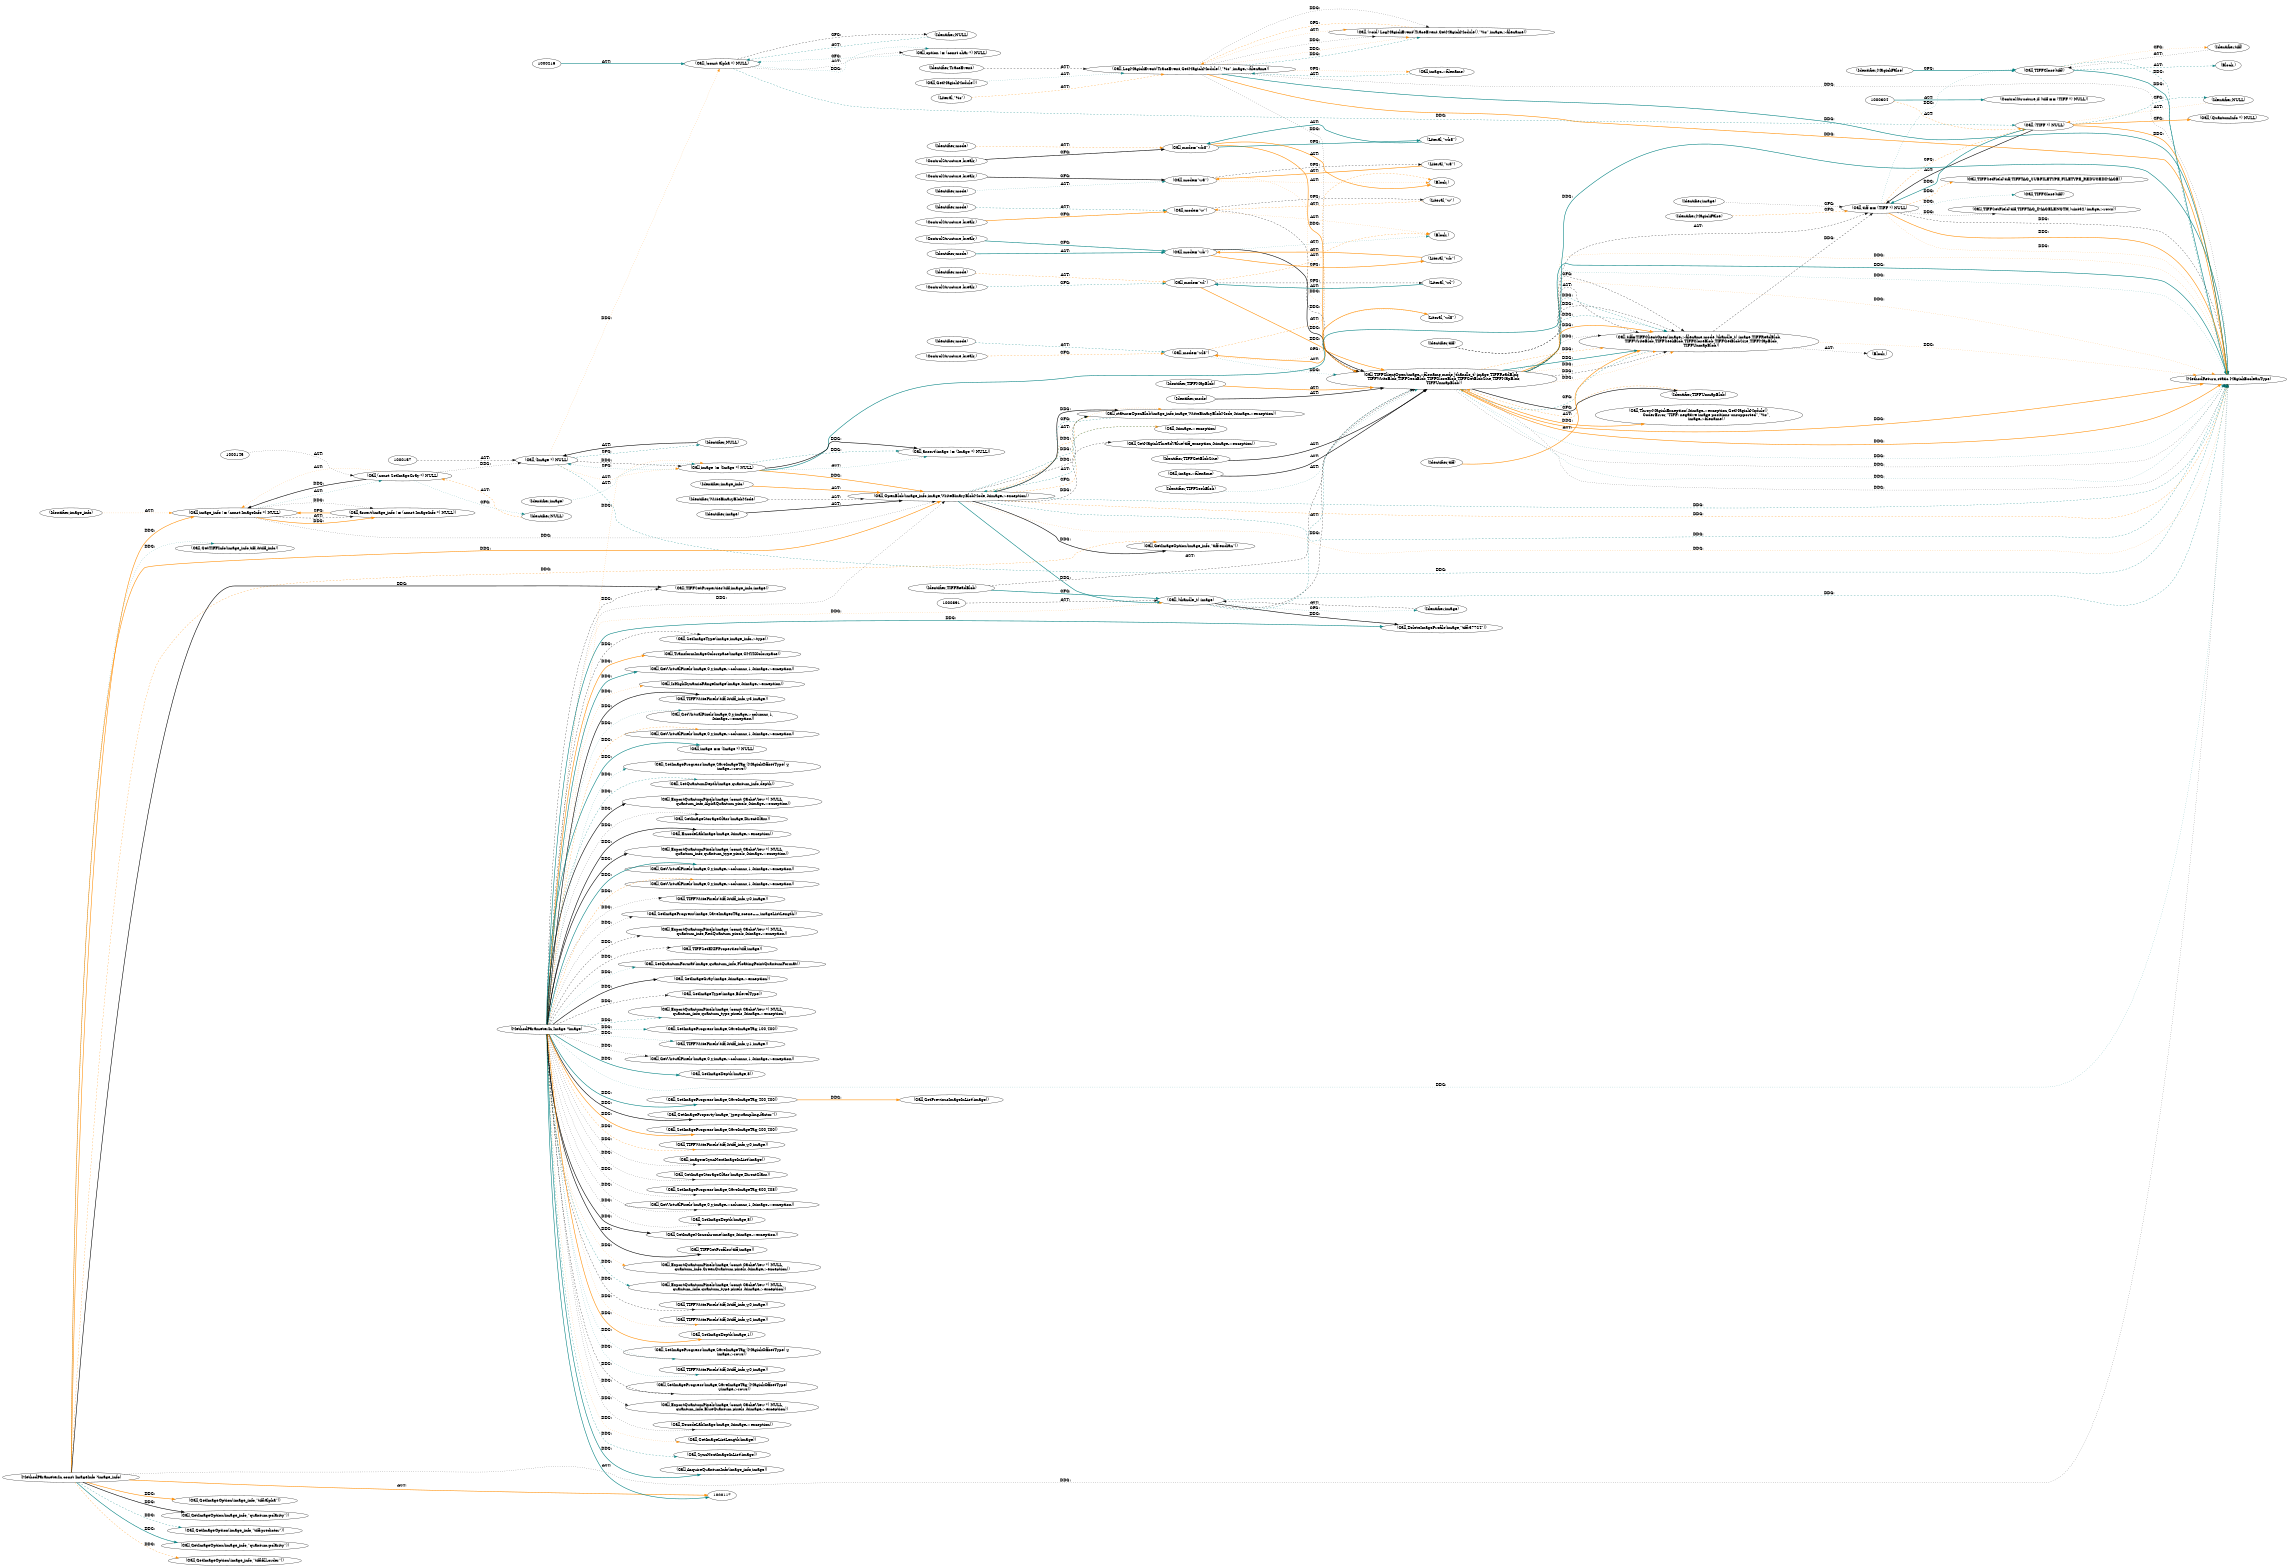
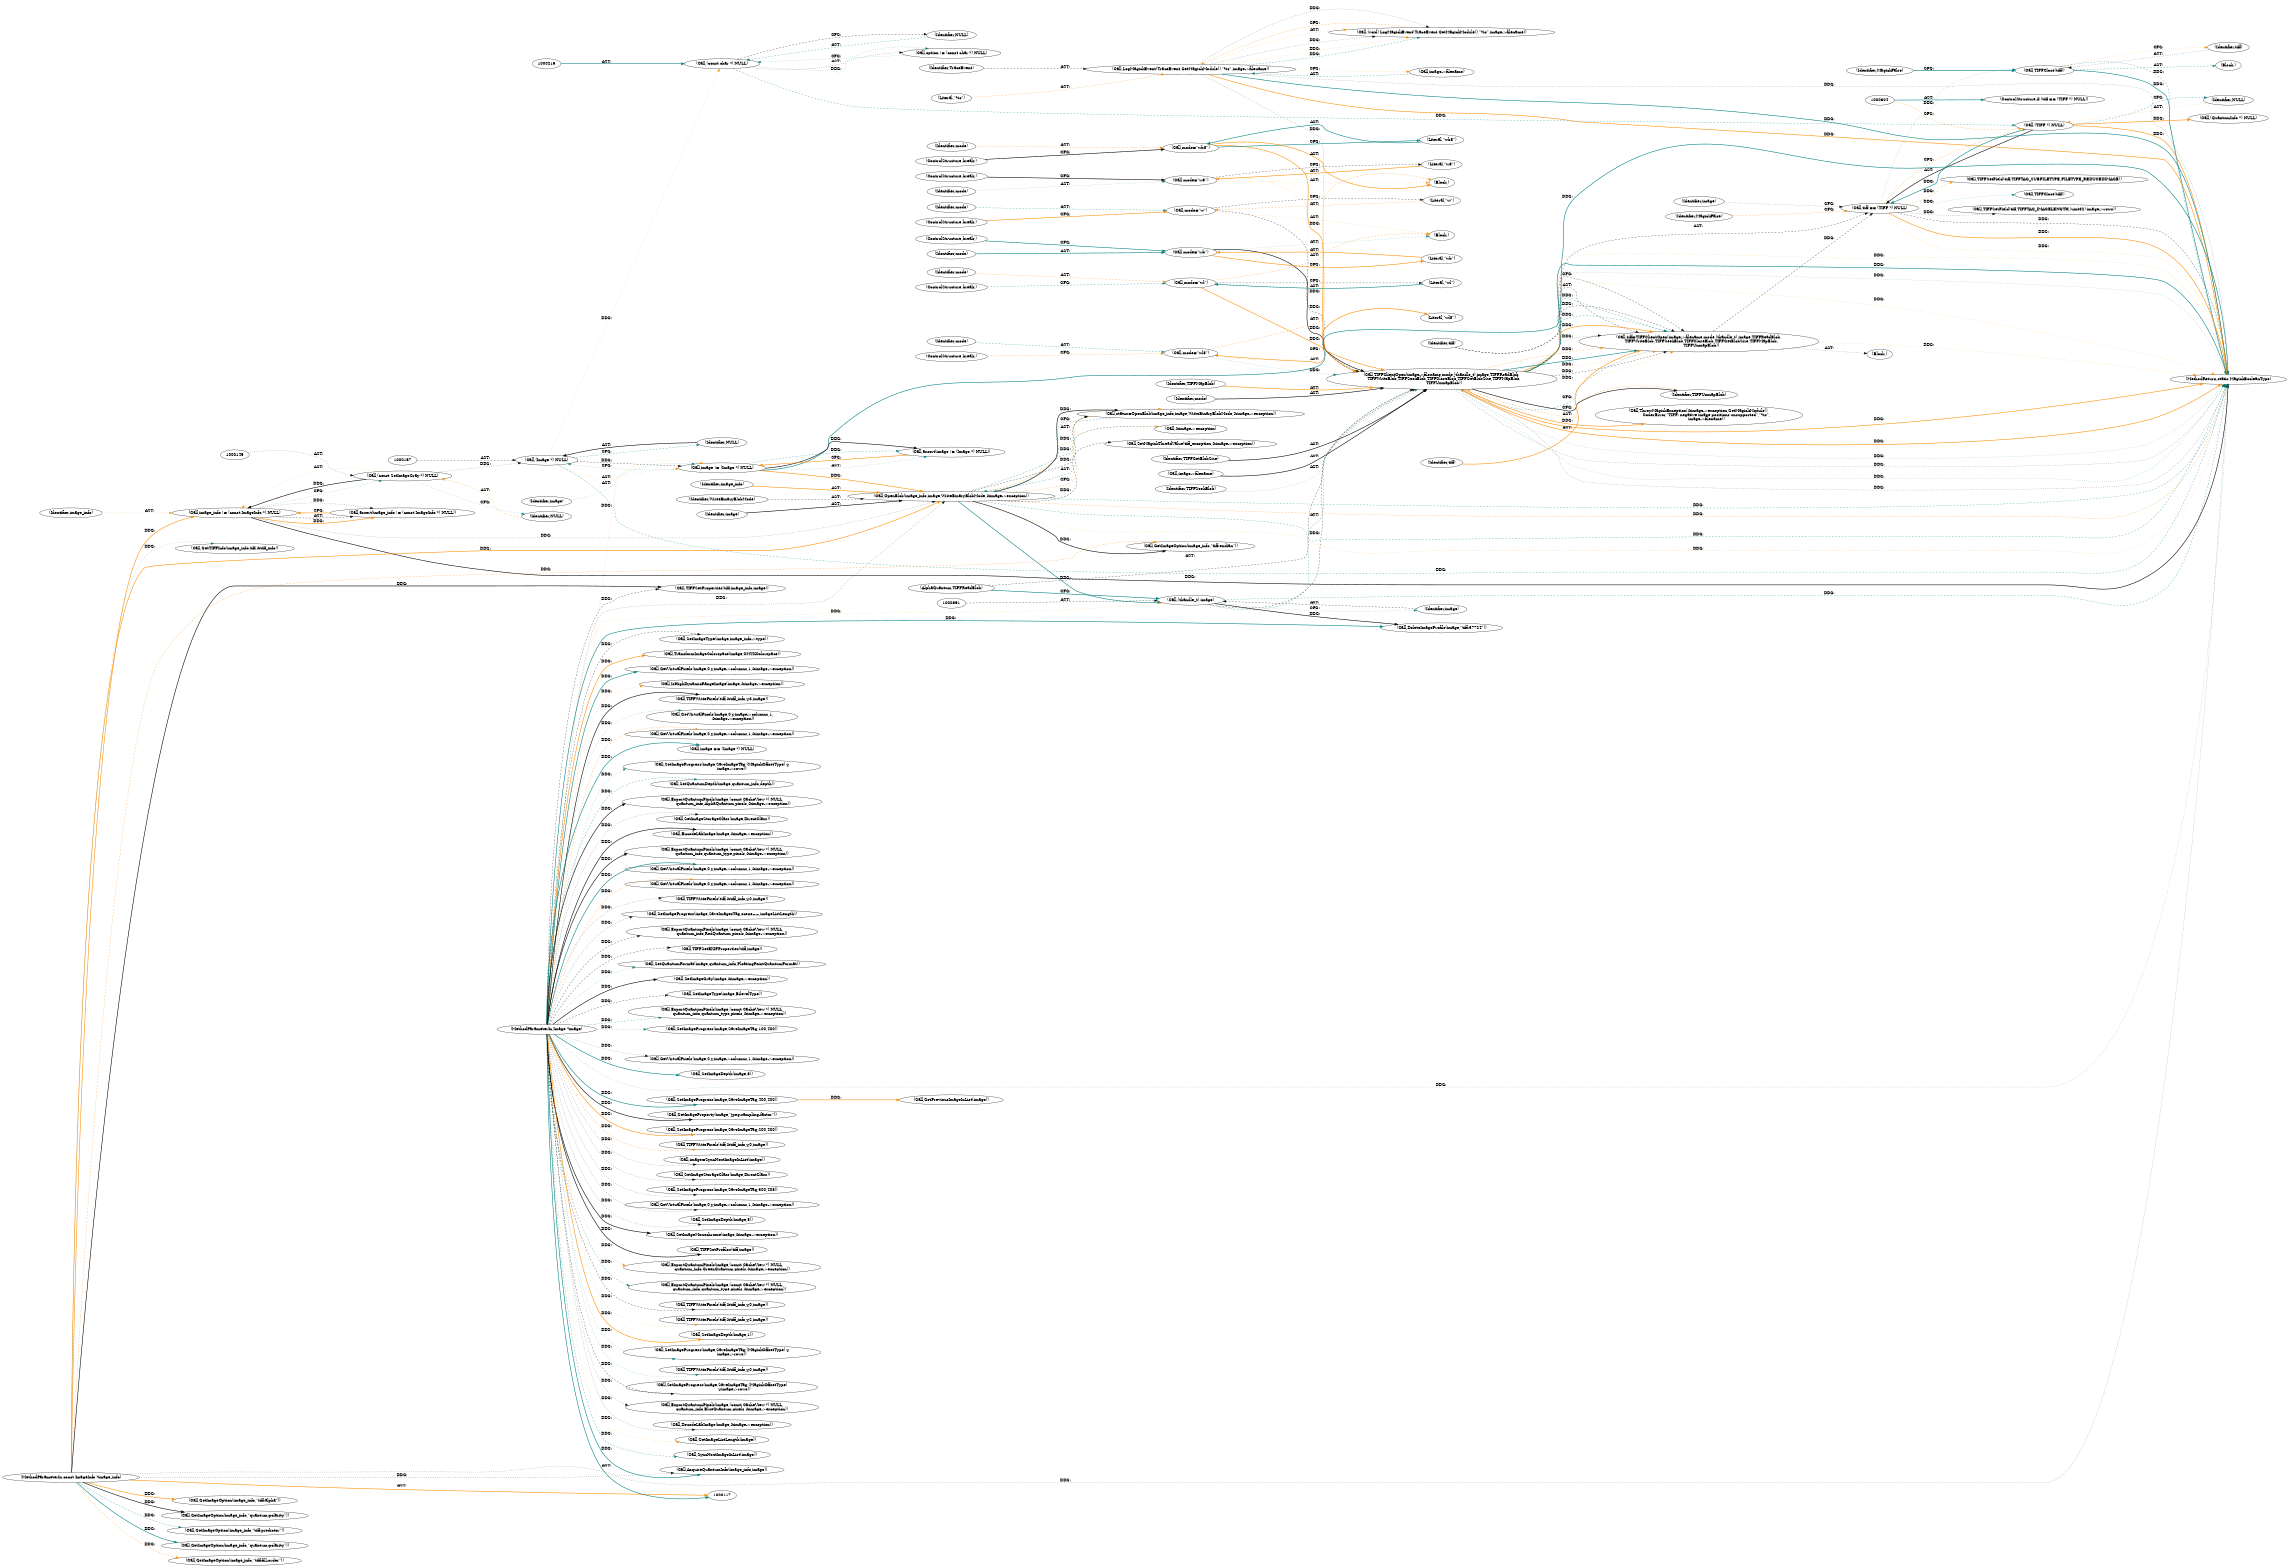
node "(Call,(const alpha *) NULL)": label "(Call,(const alpha *) NULL)" -> "(Call,(const char *) NULL)"
node "(Call,GetMagickModule())": removed
edge "1000304" -> "(Call,(TIFF *) NULL)": label "AST: " -> "CFG: "
edge "(Call,(TIFF *) NULL)" -> "(Call,(QuantumInfo *) NULL)": label "CFG: " -> "DDG: "
edge "(Call,assert(image != (Image *) NULL))" -> "(Call,image != (Image *) NULL)": added, label "CFG:"
edge "(Call,image_info != (const ImageInfo *) NULL)" -> "(Call,(const SetImageGray *) NULL)": label "AST: " -> "CFG: "
edge "(Call,image_info != (const ImageInfo *) NULL)" -> "(MethodReturn,static MagickBooleanType)": added, label "DDG:"
node "(Identifier,TIFFReadBlob)": label "(Identifier,TIFFReadBlob)" -> "(AlphaQuantum,TIFFReadBlob)"
node "(Call,TIFFWritePixels(tiff,&tiff_info,y,1,image))": removed
edge "(MethodParameterIn,const ImageInfo *image_info)" -> "(Call,AcquireQuantumInfo(image_info,image))": added, label "DDG:"
